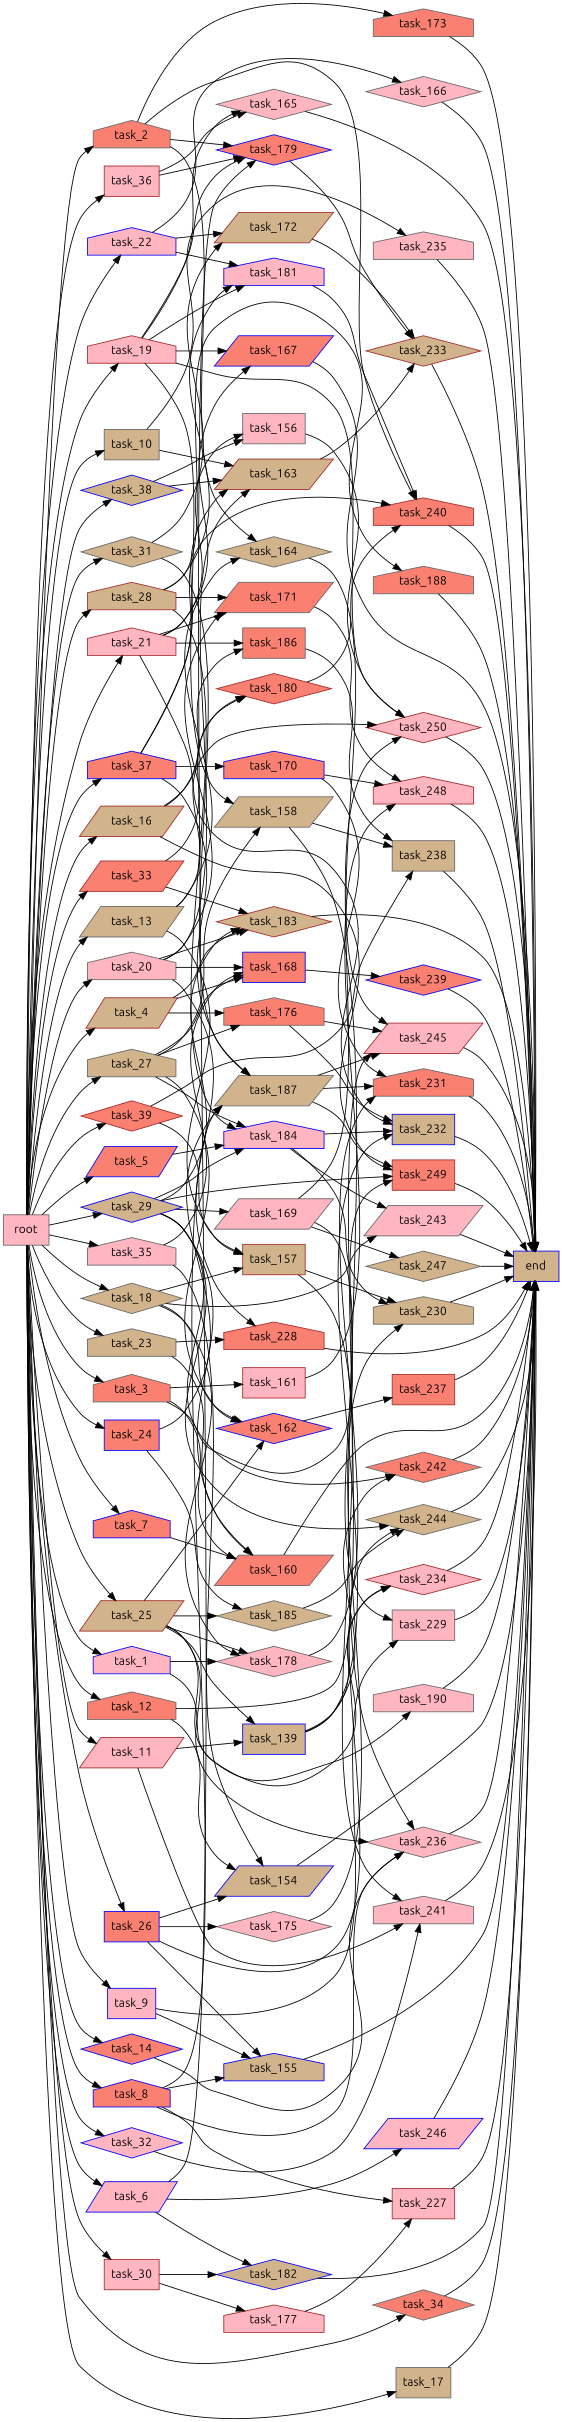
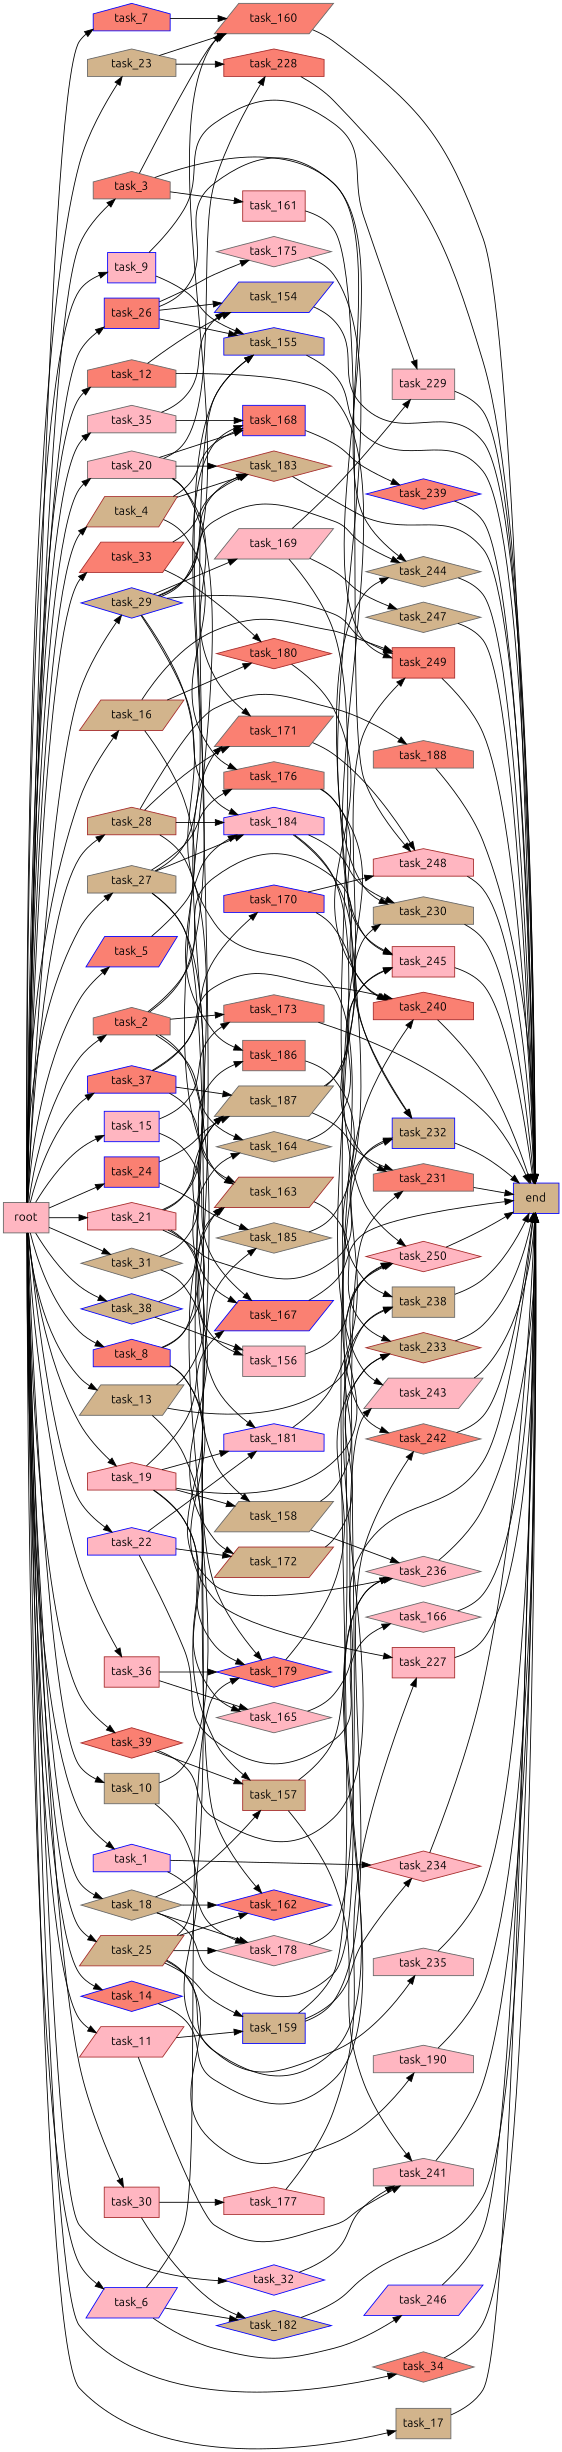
edge "task_2" -> "task_155": added
node "task_245": shape parallelogram -> box
node "task_15": added
node "task_237": removed
node "task_139": label "task_139" -> "task_159"
